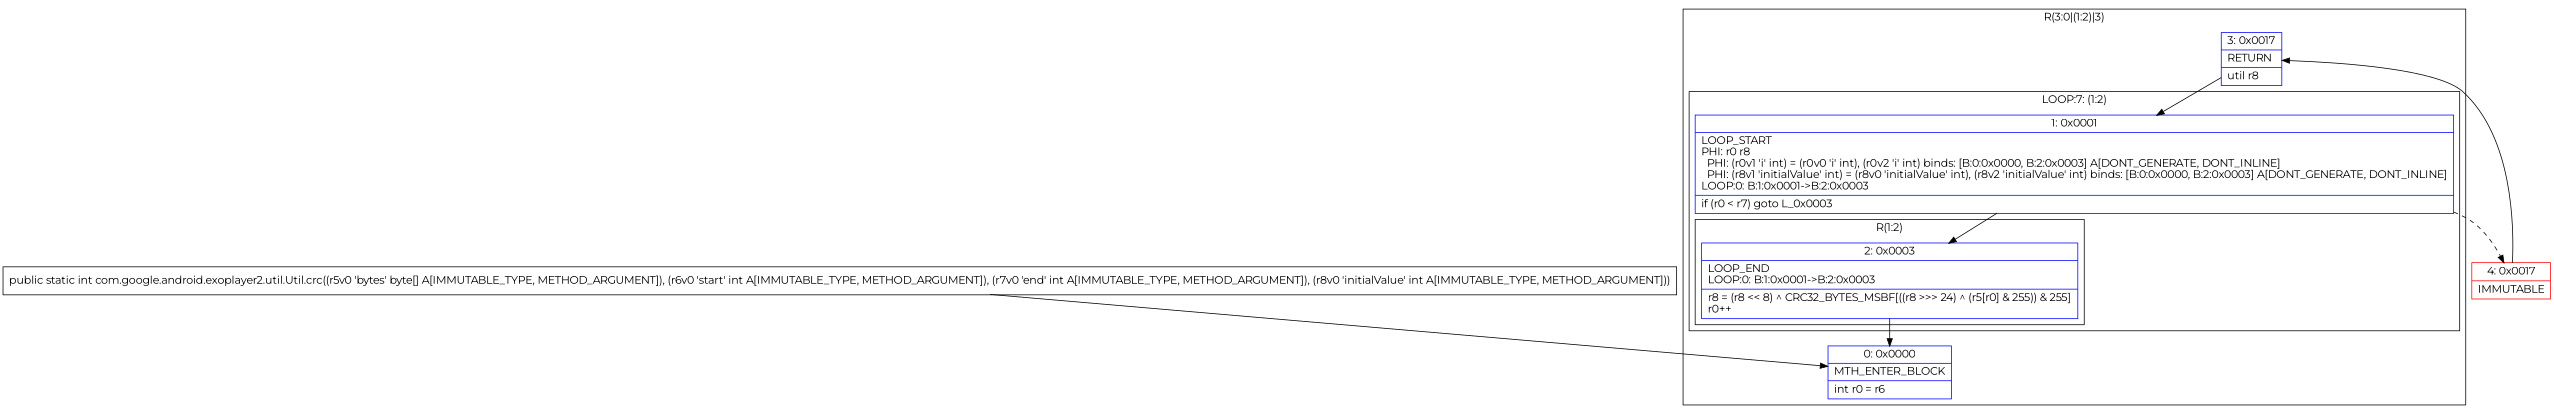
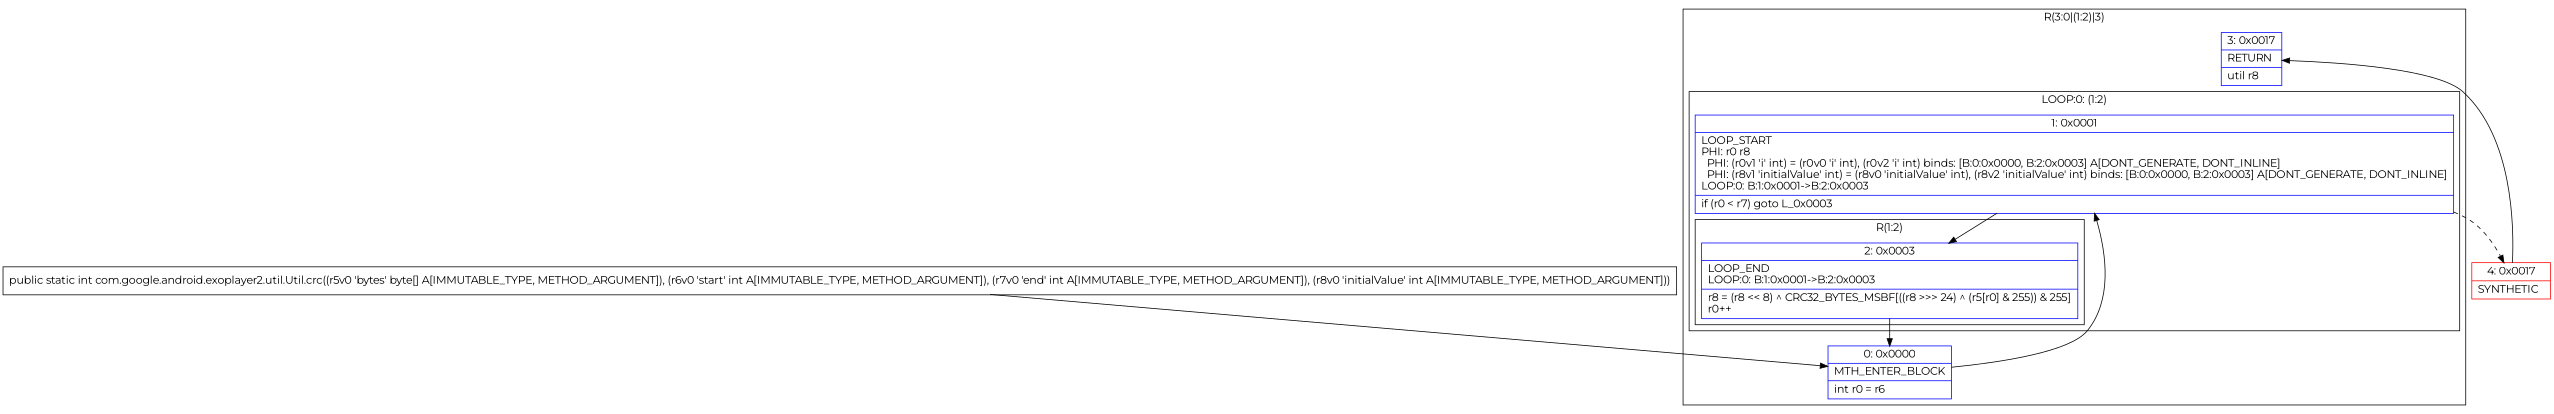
edge "3: 0x0017" -> "1: 0x0001": now "0: 0x0000" -> "1: 0x0001"
cluster "LOOP:7: (1:2)": label "LOOP:7: (1:2)" -> "LOOP:0: (1:2)"
node "4: 0x0017": text "IMMUTABLE" -> "SYNTHETIC"
